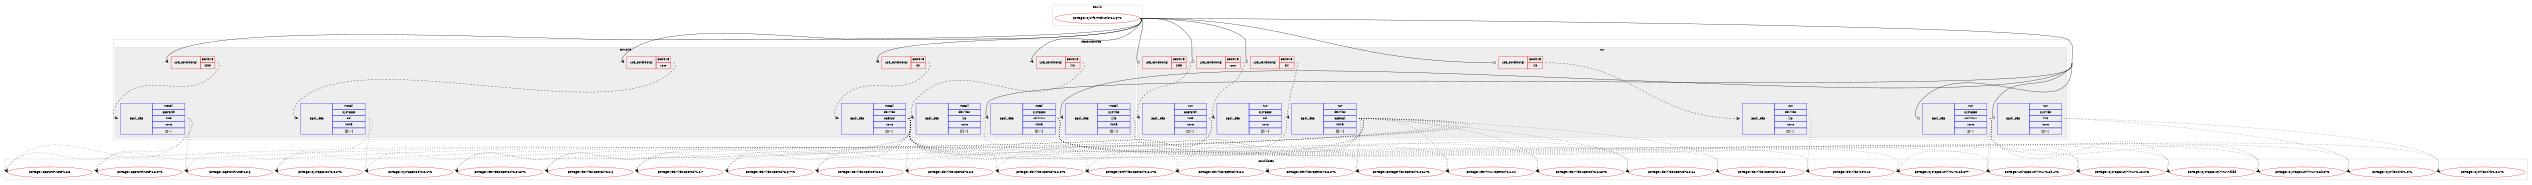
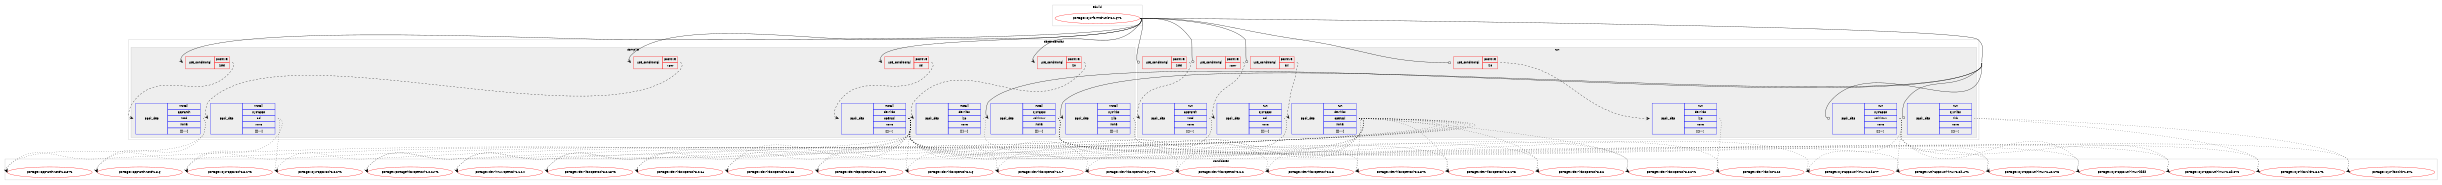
node "portage://app-arch/zstd-1.5.5": removed
node "portage://arch-libs/openssl-3.3.1-r3": label "portage://arch-libs/openssl-3.3.1-r3" -> "portage://dev-libs/openssl-3.3.1-r3"
